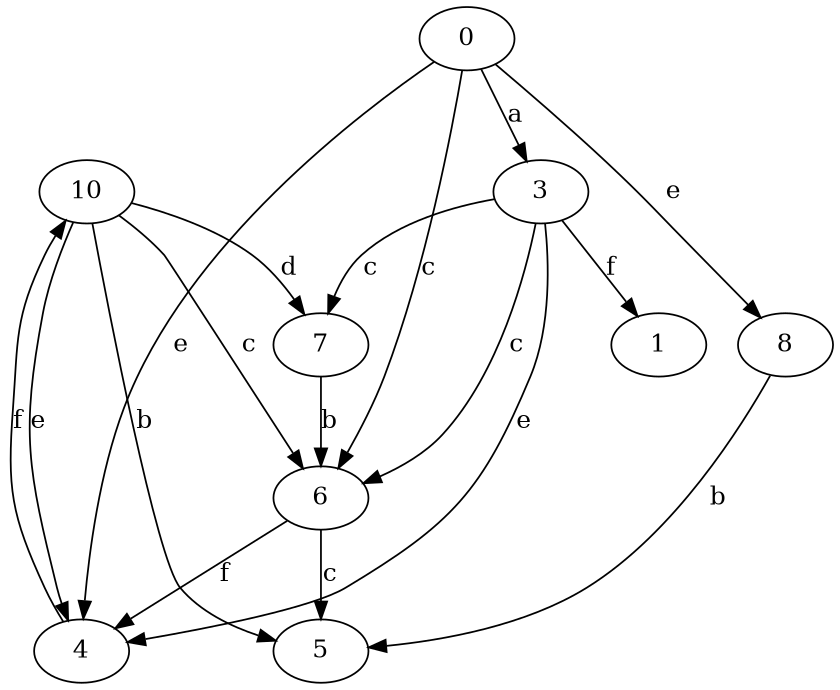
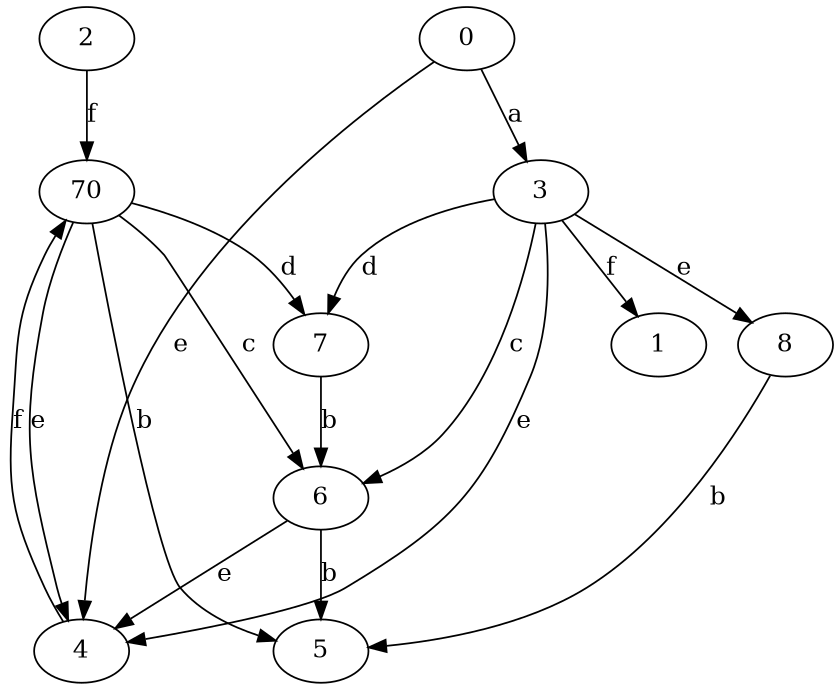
node "2": added
edge "0" -> "8": now "3" -> "8"
node "10": label "10" -> "70"
edge "0" -> "6": removed, label "c"
edge "3" -> "7": label "c" -> "d"
edge "6" -> "4": label "f" -> "e"
edge "6" -> "5": label "c" -> "b"
